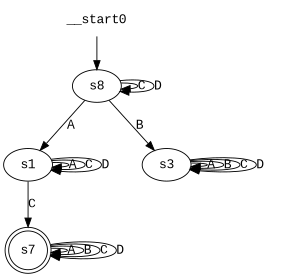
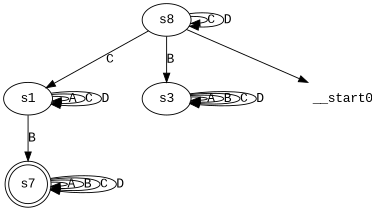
edge "__start0" -> "s8": reversed
edge "s8" -> "s1": label "A" -> "C"
edge "s1" -> "s7": label "C" -> "B"
